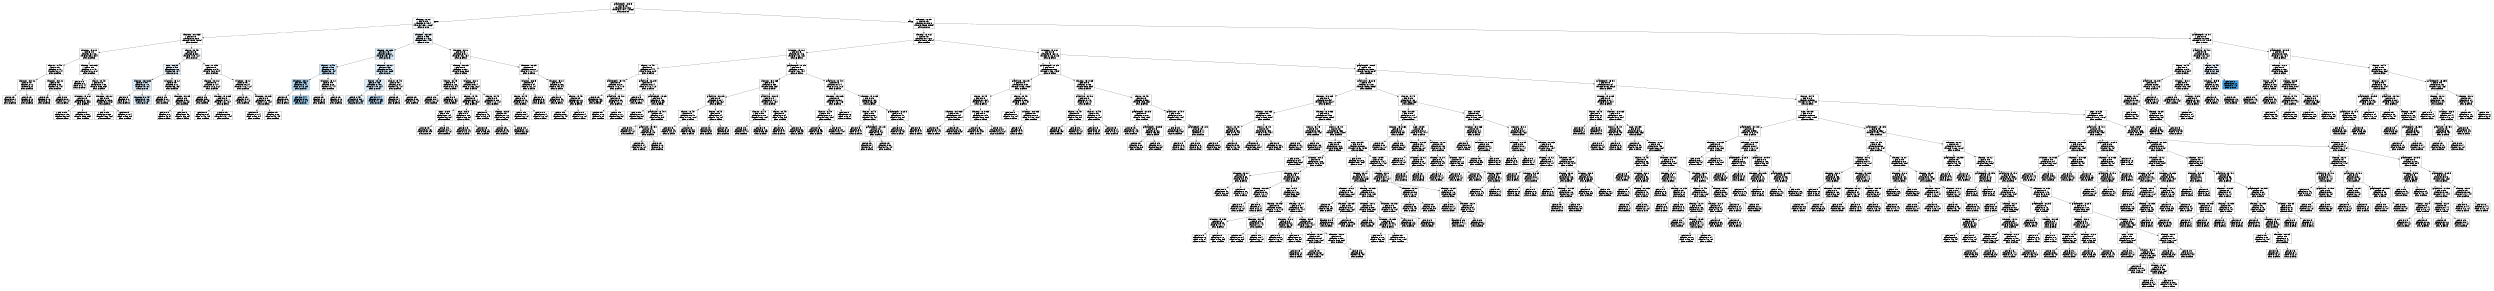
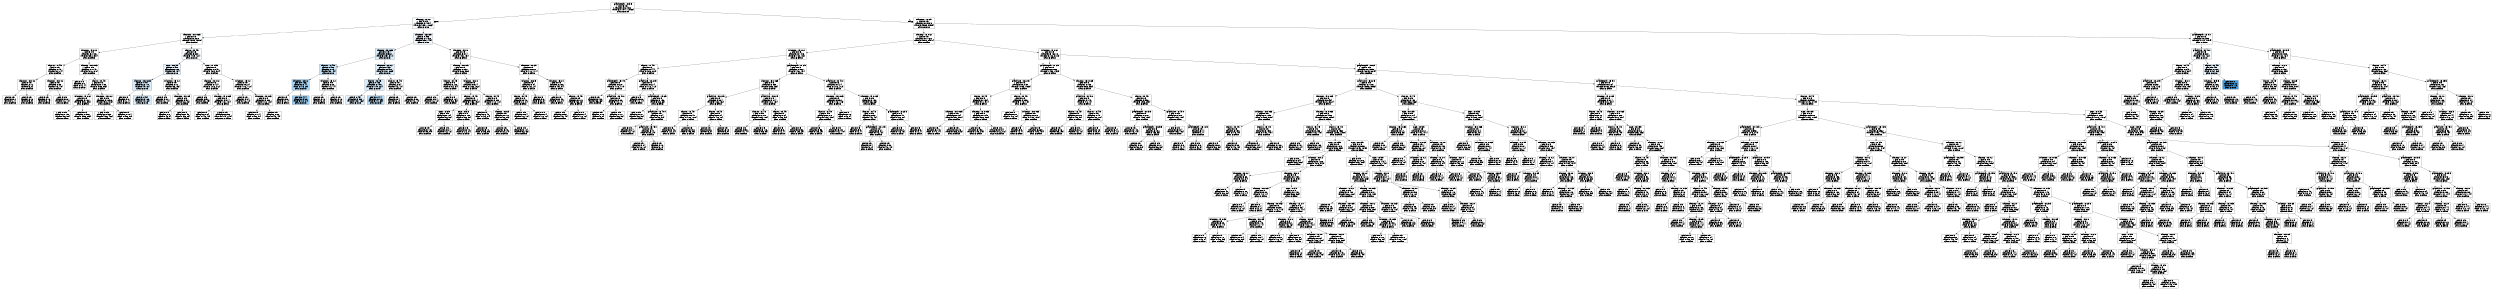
node "sdComm = 0.494 samples = 108 value = [48, 60] class = True": label "sdComm = 0.494 samples = 108 value = [48, 60] class = True" -> "gini = 0.494 samples = 108 value = [48, 60] class = True"
node "gini = 0.497 samples = 300 value = [138, 162] samples = True": label "gini = 0.497 samples = 300 value = [138, 162] samples = True" -> "gini = 0.497 samples = 300 value = [138, 162] class = True"
node "gini = 0.5 samples = 290 value = [145, 145] class = False": label "gini = 0.5 samples = 290 value = [145, 145] class = False" -> "gini = 0.5 samples = 290 value = [145, 145] sdComm = False"
node "gini = 0.5 samples = 156 value = [78, 78] class = False": added
node "gini = 0.5 samples = 160 value = [80, 80] class = True": label "gini = 0.5 samples = 160 value = [80, 80] class = True" -> "gini = 0.5 samples = 160 value = [80, 80] class = False"
node "gini = 0.5 samples = 94 value = [47, 47] class = False": label "gini = 0.5 samples = 94 value = [47, 47] class = False" -> "gini = 0.5 samples = 96 value = [47, 47] class = False"
node "gini = 0.5 samples = 496 value = [248, 248] class = True": label "gini = 0.5 samples = 496 value = [248, 248] class = True" -> "gini = 0.5 samples = 496 value = [248, 248] class = False"
node "gini = 0.5 samples = 268 value = [134, 134] class = False": added
node "gini = 0.5 samples = 304 value = [152, 152] nbproc = False": label "gini = 0.5 samples = 304 value = [152, 152] nbproc = False" -> "gini = 0.5 samples = 304 value = [152, 152] class = False"
node "gini = 0.5 samples = 1206 value = [603, 603] class = True": label "gini = 0.5 samples = 1206 value = [603, 603] class = True" -> "gini = 0.5 samples = 1206 value = [603, 603] class = False"
node "gini = 0.5 samples = 66 value = [33, 33] class = False": label "gini = 0.5 samples = 66 value = [33, 33] class = False" -> "gini = 0.5 sdComp = 66 value = [33, 33] class = False"
node "class = 0.5 samples = 170 value = [85, 85] class = False": label "class = 0.5 samples = 170 value = [85, 85] class = False" -> "gini = 0.5 samples = 170 value = [85, 85] class = False"
node "gini = 0.5 samples = 30 value = [15, 15] class = False": removed
node "gini = 0.5 samples = 448 value = [224, 224] class = False": added
node "gini = 0.5 samples = 264 value = [132, 132] class = False": label "gini = 0.5 samples = 264 value = [132, 132] class = False" -> "gini = 0.5 samples = 264 value = [132, 132] sdComp = False"
node "gini = 0.5 value = 168 value = [84, 84] class = False": label "gini = 0.5 value = 168 value = [84, 84] class = False" -> "gini = 0.5 samples = 168 value = [84, 84] class = False"
